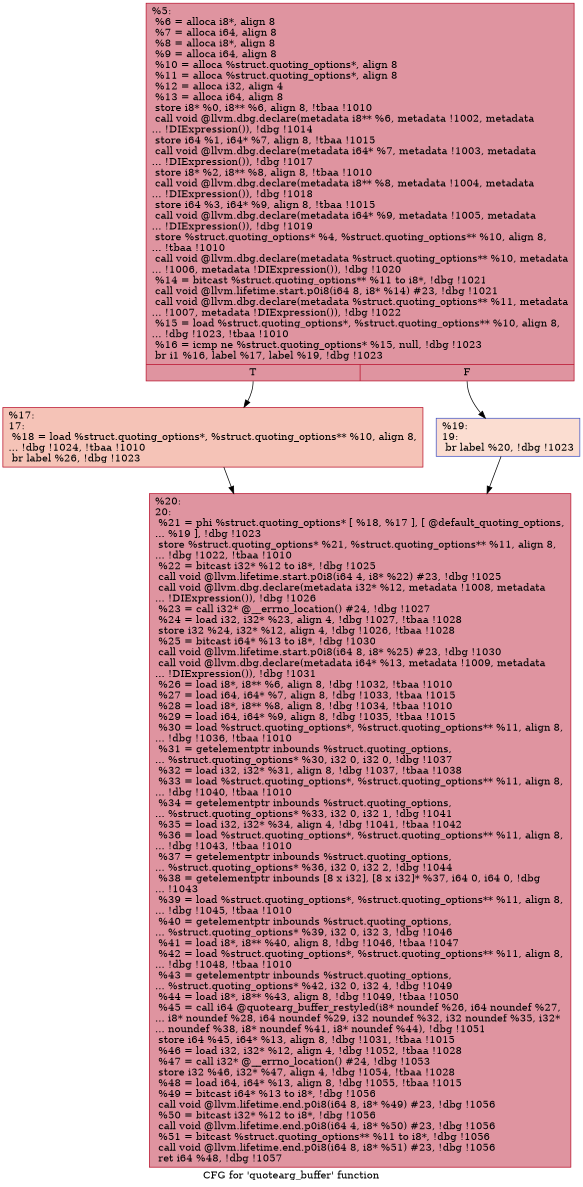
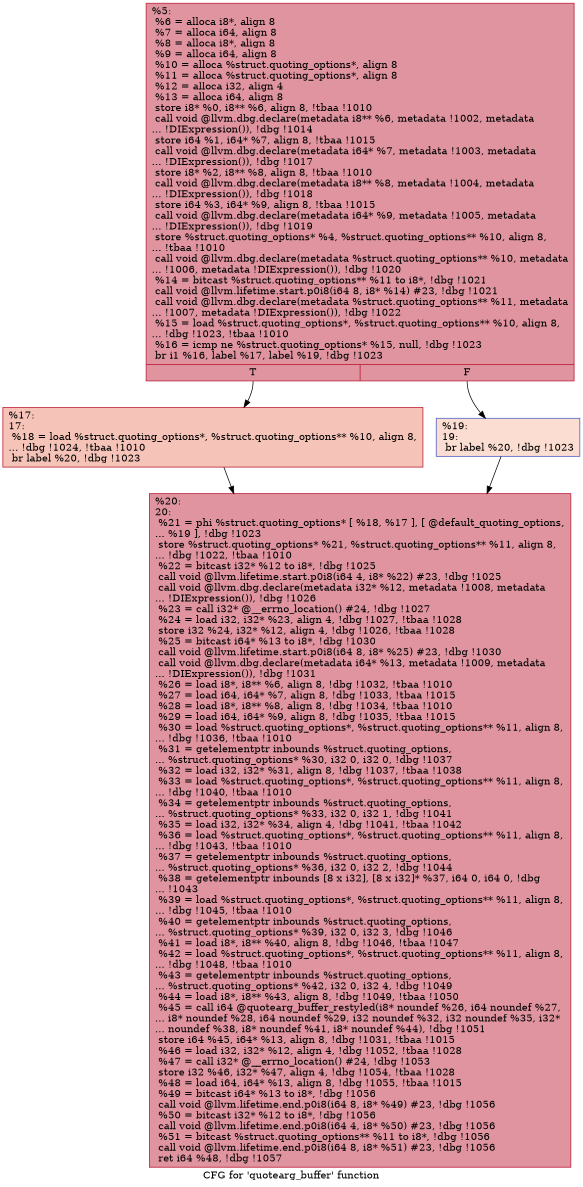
node "%17:": text "br label %26, !dbg !1023" -> "br label %20, !dbg !1023"
